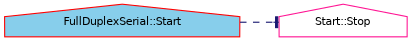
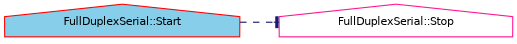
node "Start::Stop": label "Start::Stop" -> "FullDuplexSerial::Stop"
